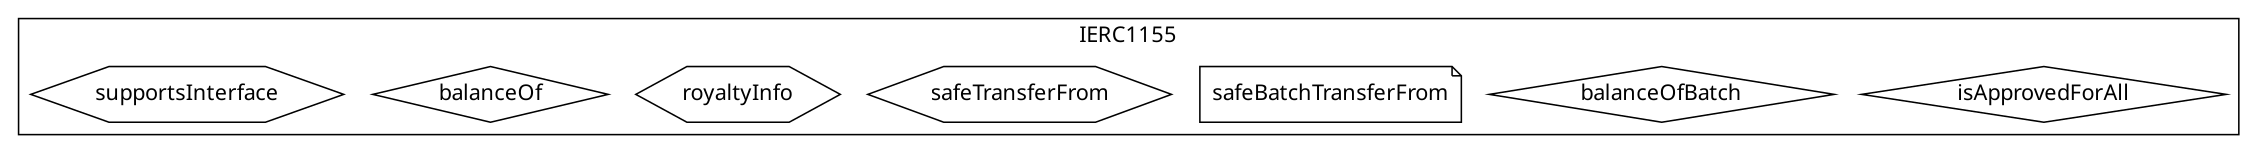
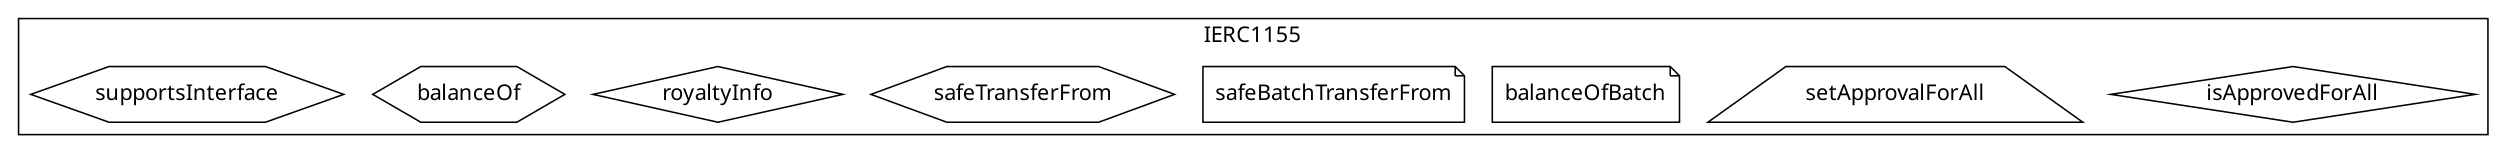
node "balanceOf": shape diamond -> hexagon
node "royaltyInfo": shape hexagon -> diamond
node "balanceOfBatch": shape diamond -> note
node "setApprovalForAll": added
